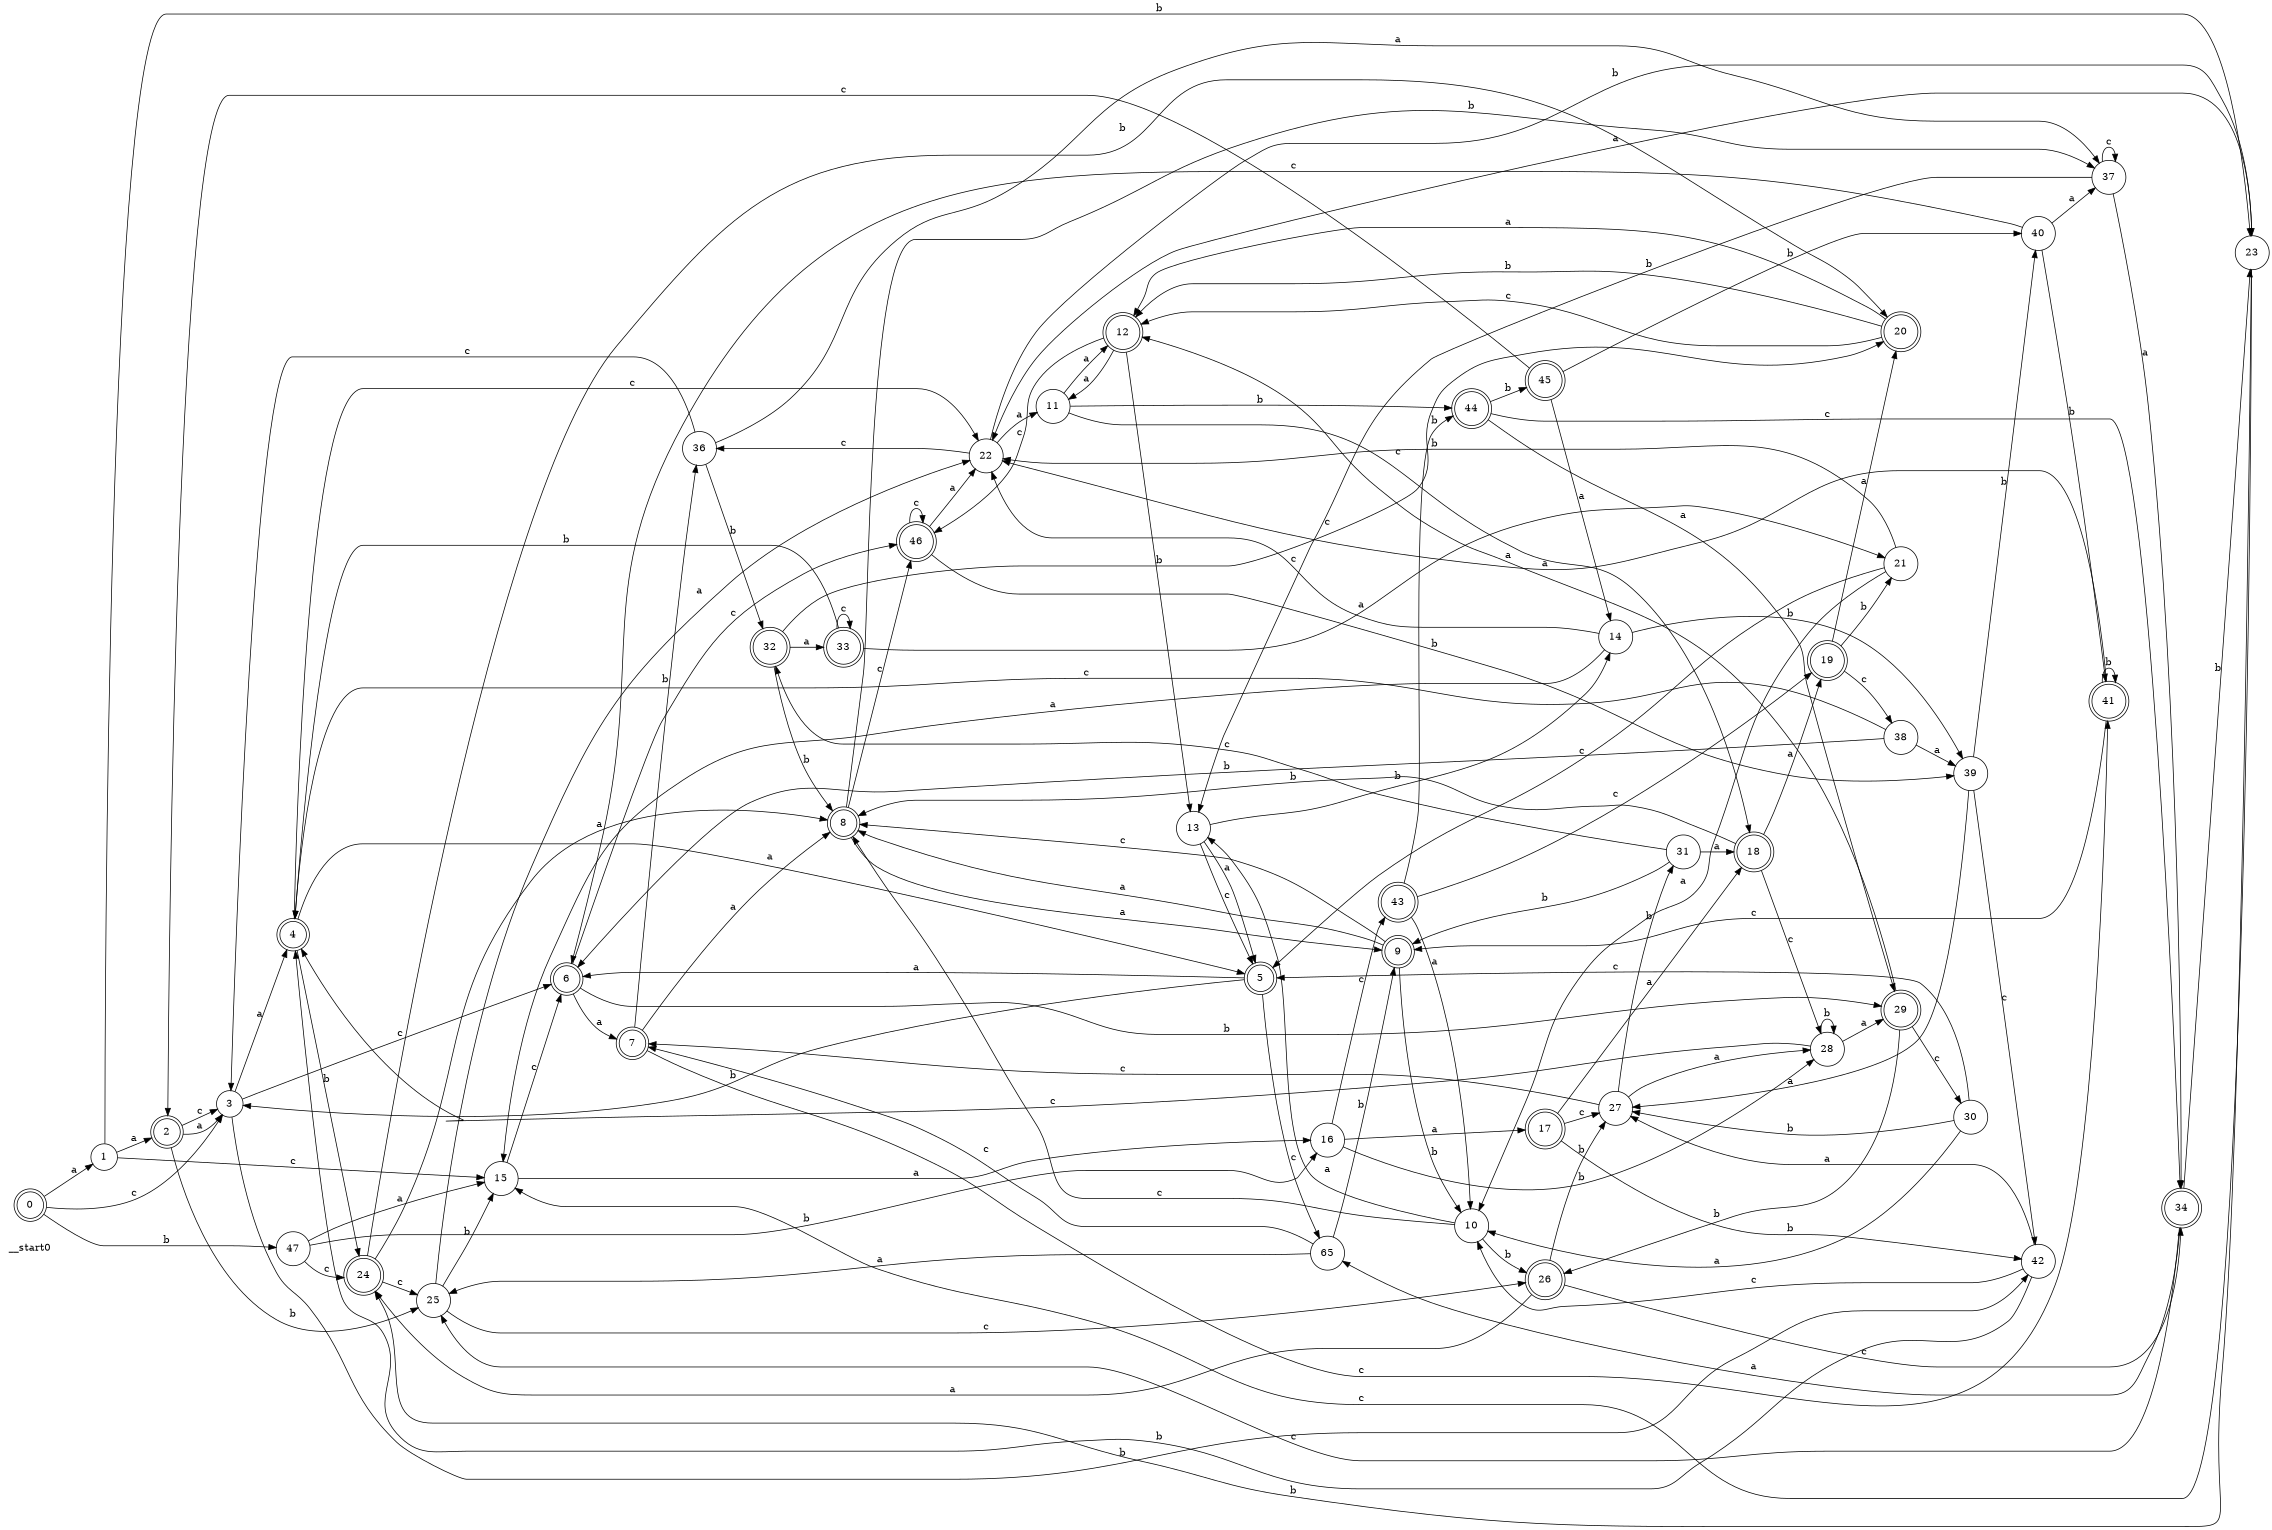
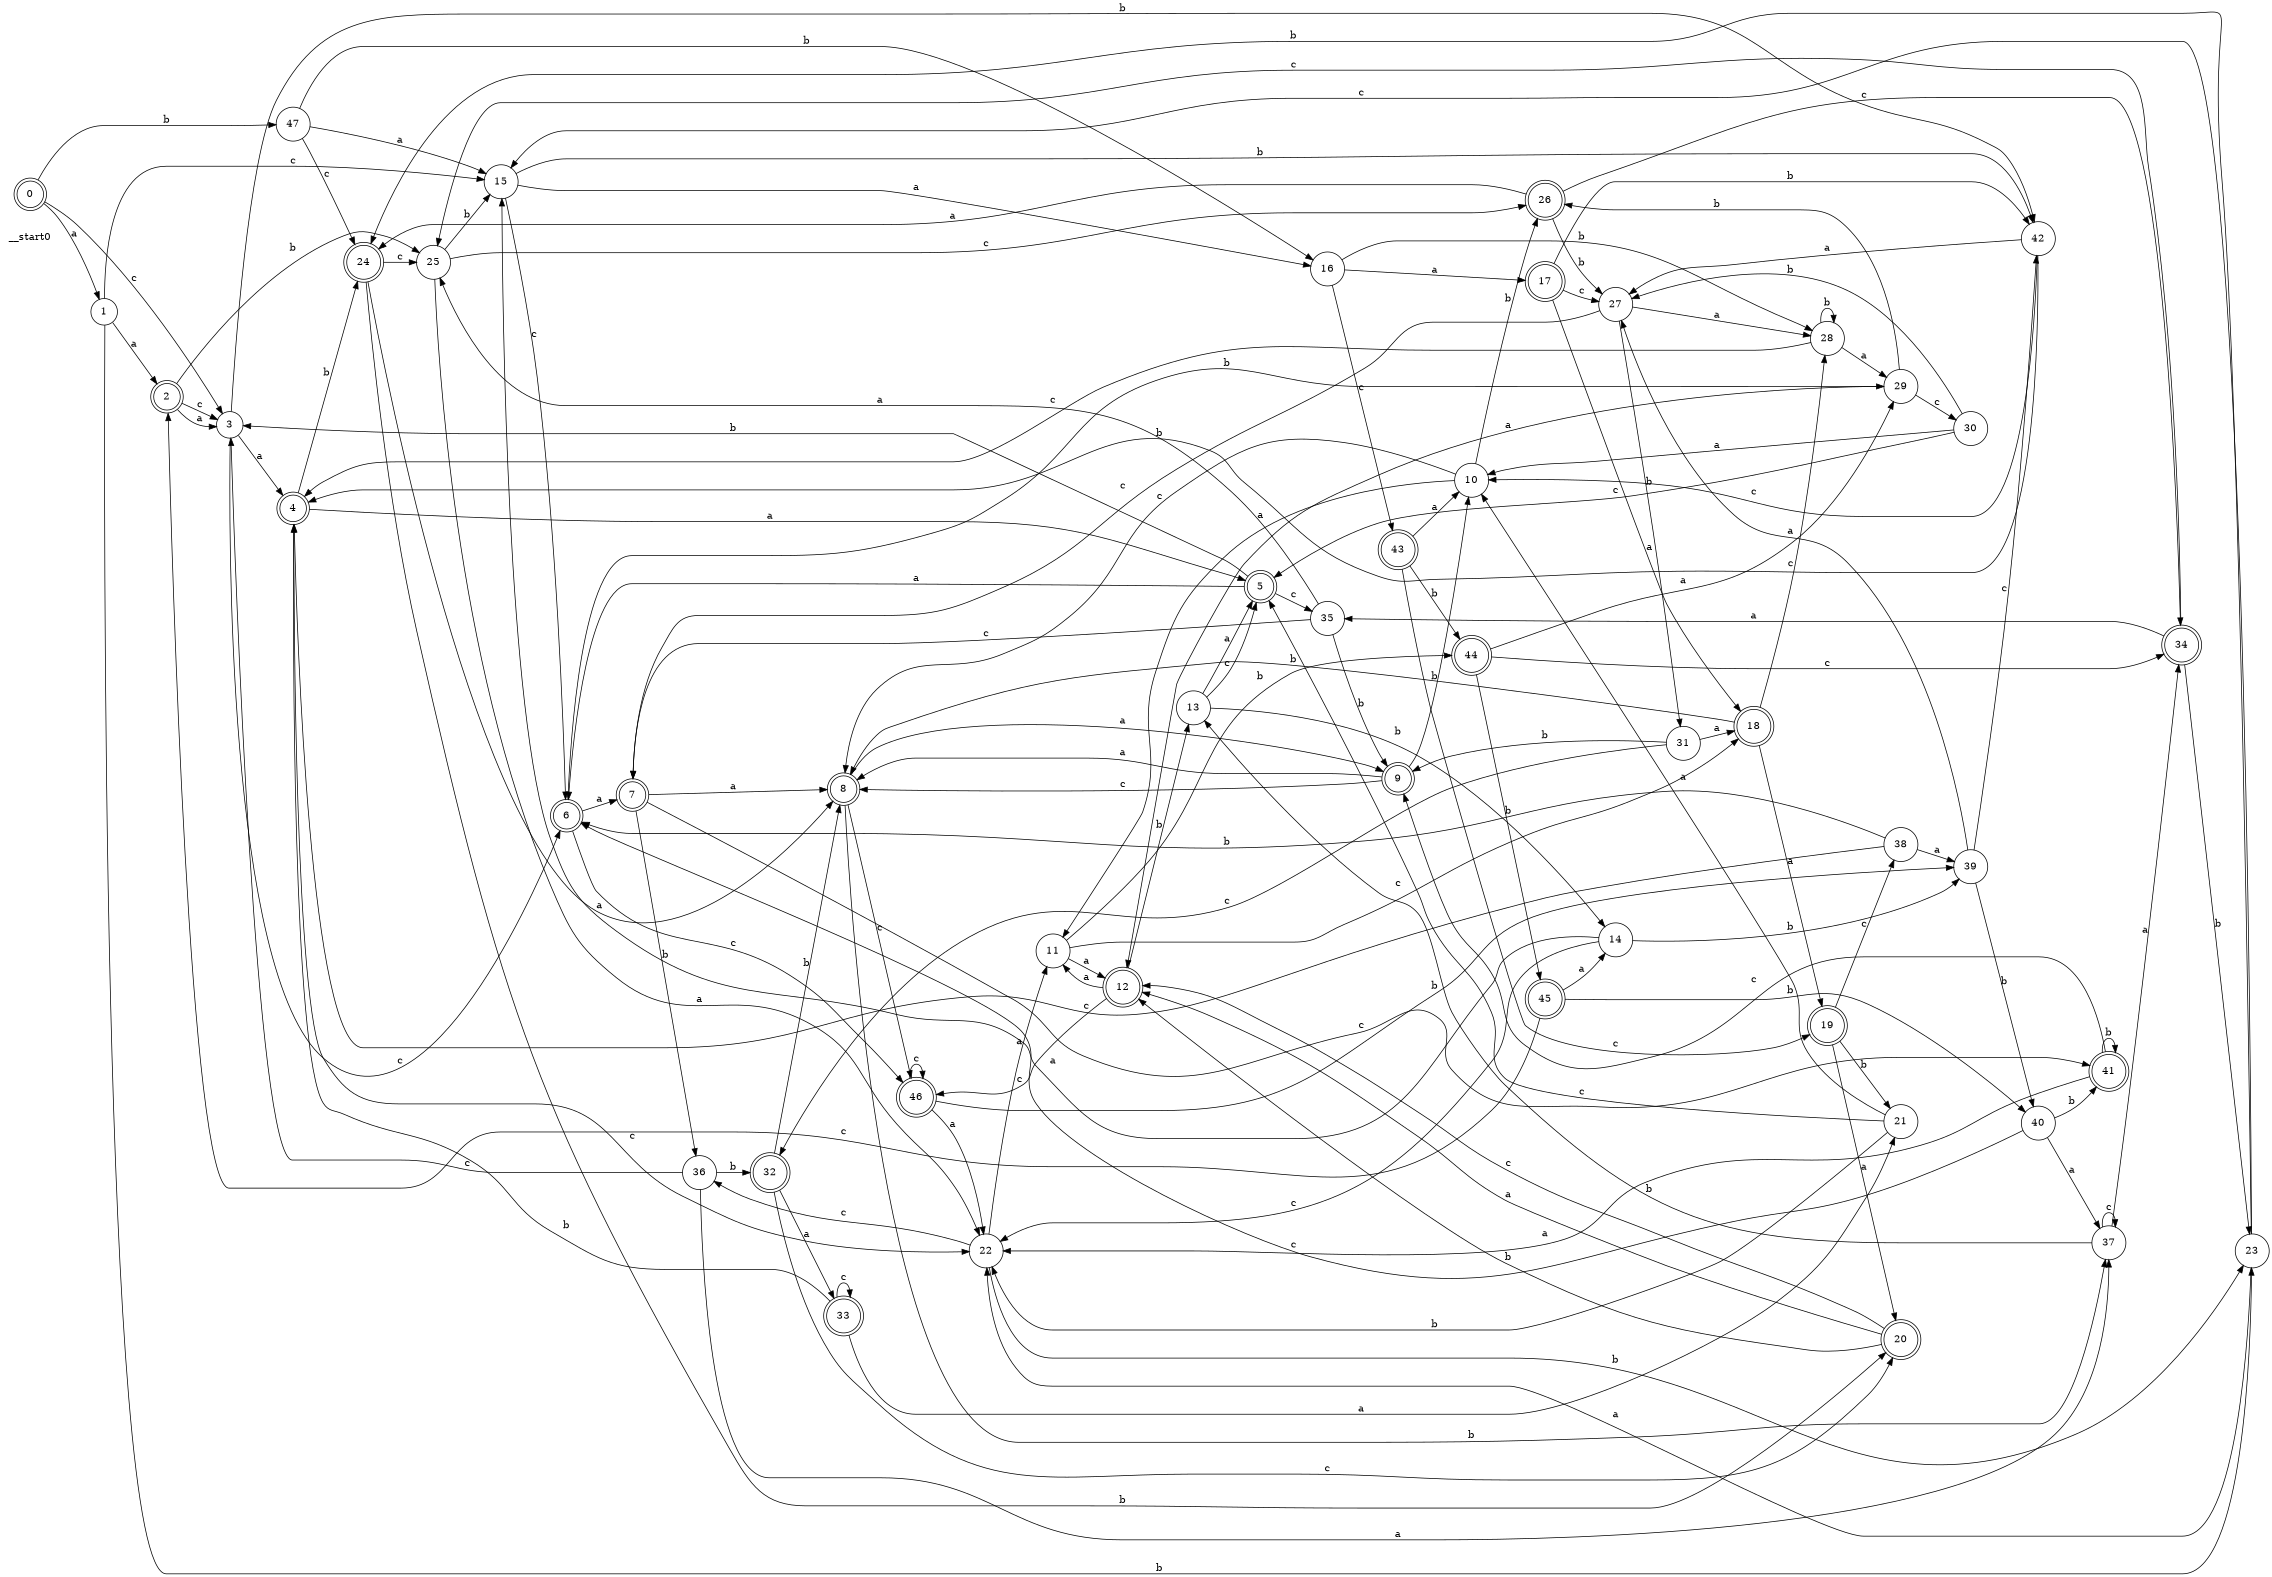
edge "15" -> "42": added, label "b"
node "29": shape doublecircle -> circle
edge "10" -> "13": now "10" -> "11"
node "65": label "65" -> "35"
